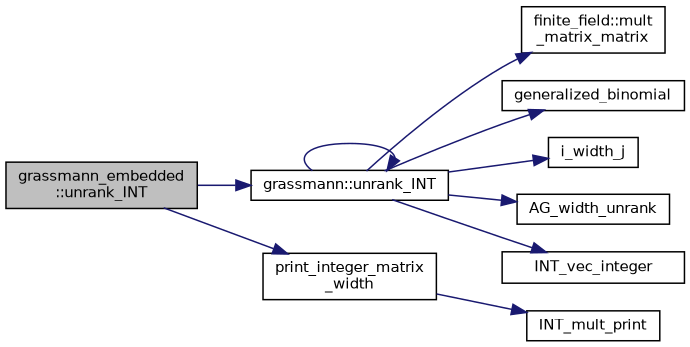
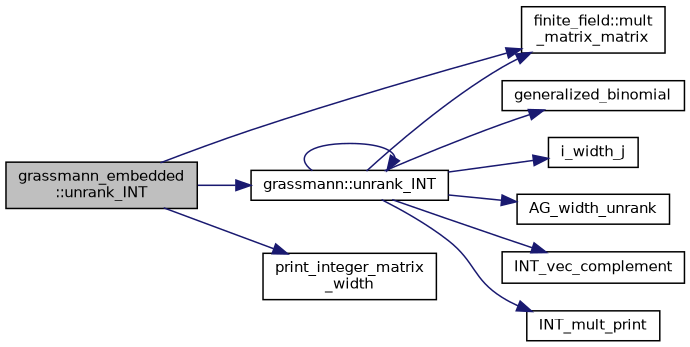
edge "grassmann_embedded ::unrank_INT" -> "finite_field::mult _matrix_matrix": added
node "INT_vec_integer": label "INT_vec_integer" -> "INT_vec_complement"
edge "print_integer_matrix _width" -> "INT_mult_print": now "grassmann::unrank_INT" -> "INT_mult_print"
